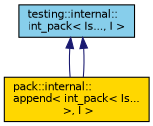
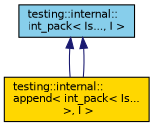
node "pack::internal:: append< int_pack< Is... >, I >": label "pack::internal:: append< int_pack< Is... >, I >" -> "testing::internal:: append< int_pack< Is... >, I >"
